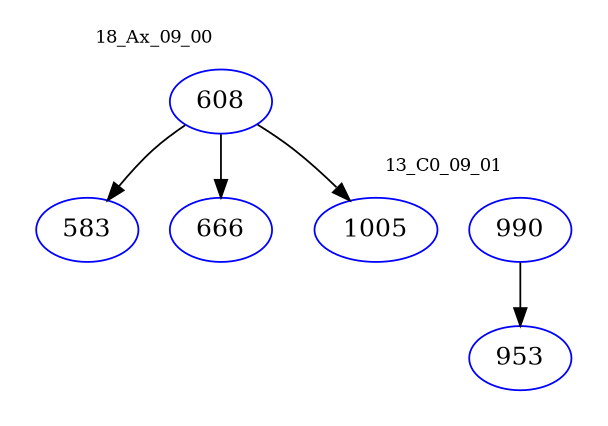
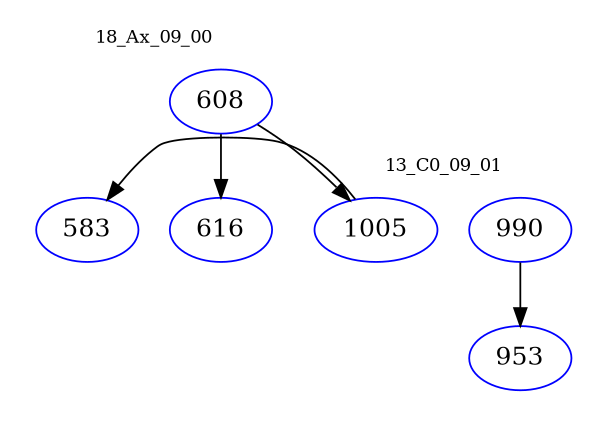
edge "608" -> "583": now "1005" -> "583"
node "666": label "666" -> "616"
